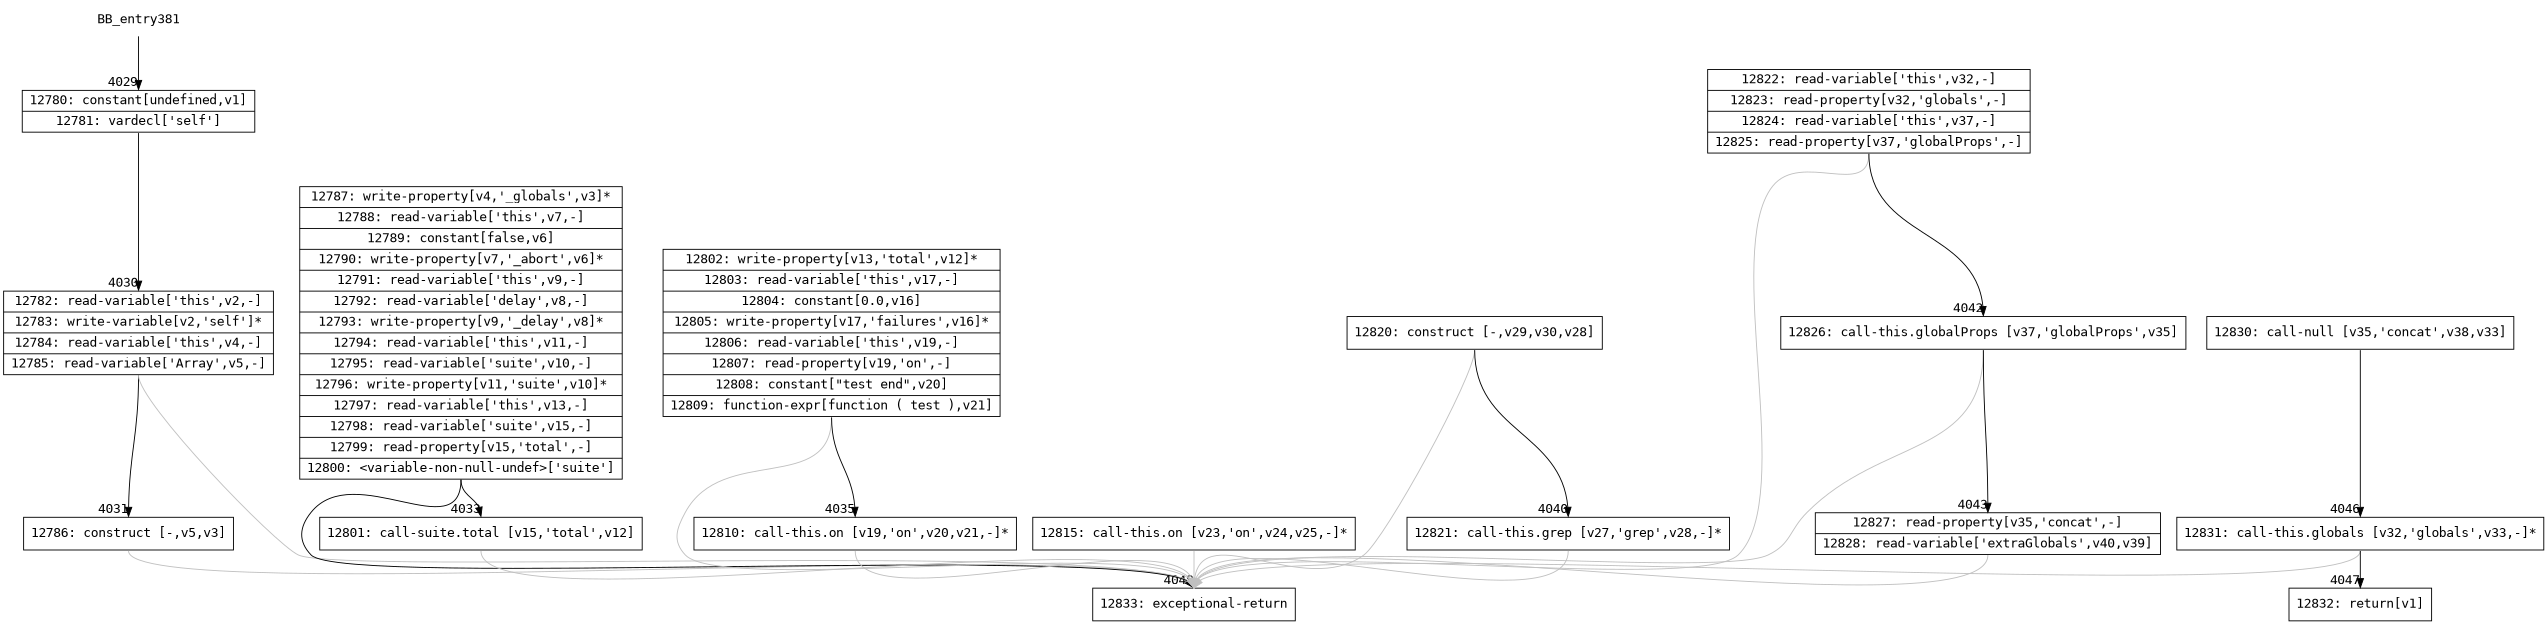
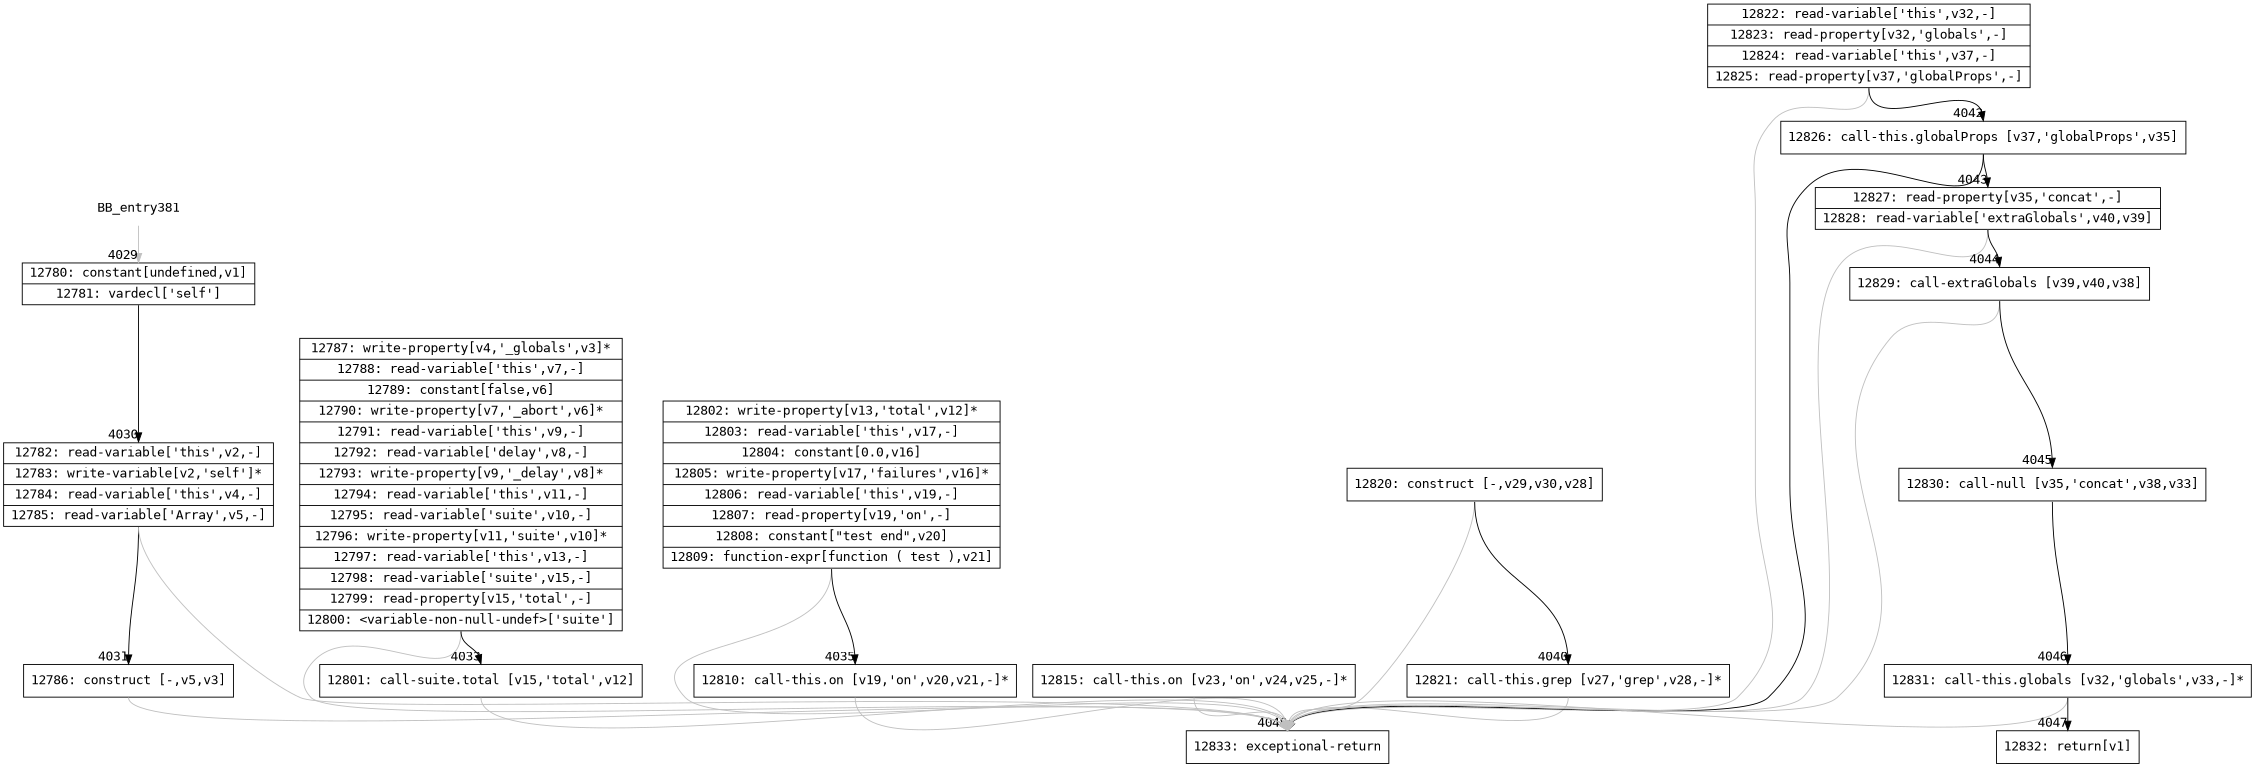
edge "BB_entry381" -> "12780: constant[undefined,v1]": color black -> gray
node "12829: call-extraGlobals [v39,v40,v38]": added
edge "12826: call-this.globalProps [v37,'globalProps',v35]" -> "12833: exceptional-return": color gray -> black
edge "12787: write-property[v4,'_globals',v3]*" -> "12833: exceptional-return": color black -> gray
